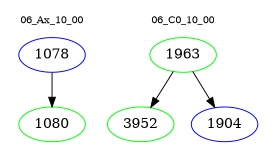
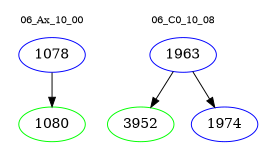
cluster "06_C0_10_00": label "06_C0_10_00" -> "06_C0_10_08"
node "1963": color green -> blue
node "1904": label "1904" -> "1974"
